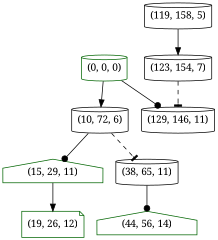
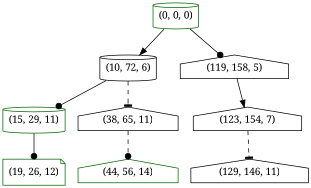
node "(119, 158, 5)": shape cylinder -> house
node "(123, 154, 7)": shape cylinder -> house
edge "(0, 0, 0)" -> "(129, 146, 11)": now "(0, 0, 0)" -> "(119, 158, 5)"
node "(129, 146, 11)": shape cylinder -> house
node "(15, 29, 11)": shape house -> cylinder
node "(38, 65, 11)": shape cylinder -> house
edge "(15, 29, 11)" -> "(19, 26, 12)": arrowhead normal -> dot
edge "(38, 65, 11)" -> "(44, 56, 14)": style solid -> dashed
